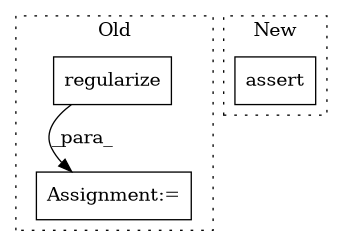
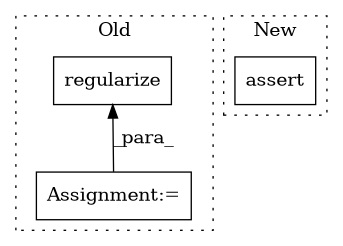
edge "regularize" -> "Assignment:=": reversed
